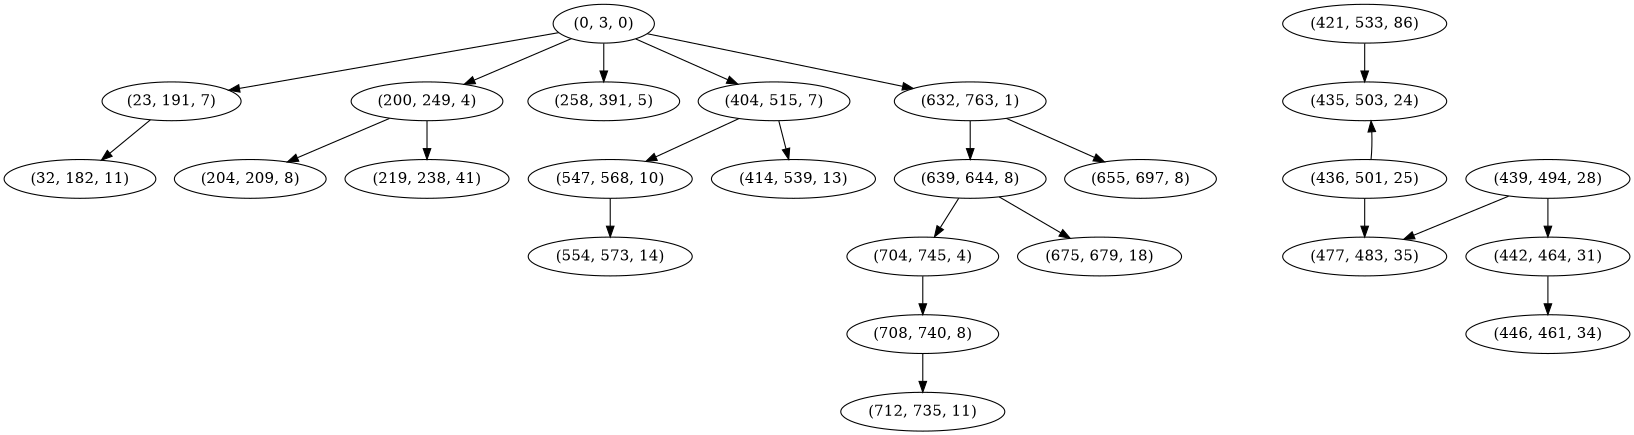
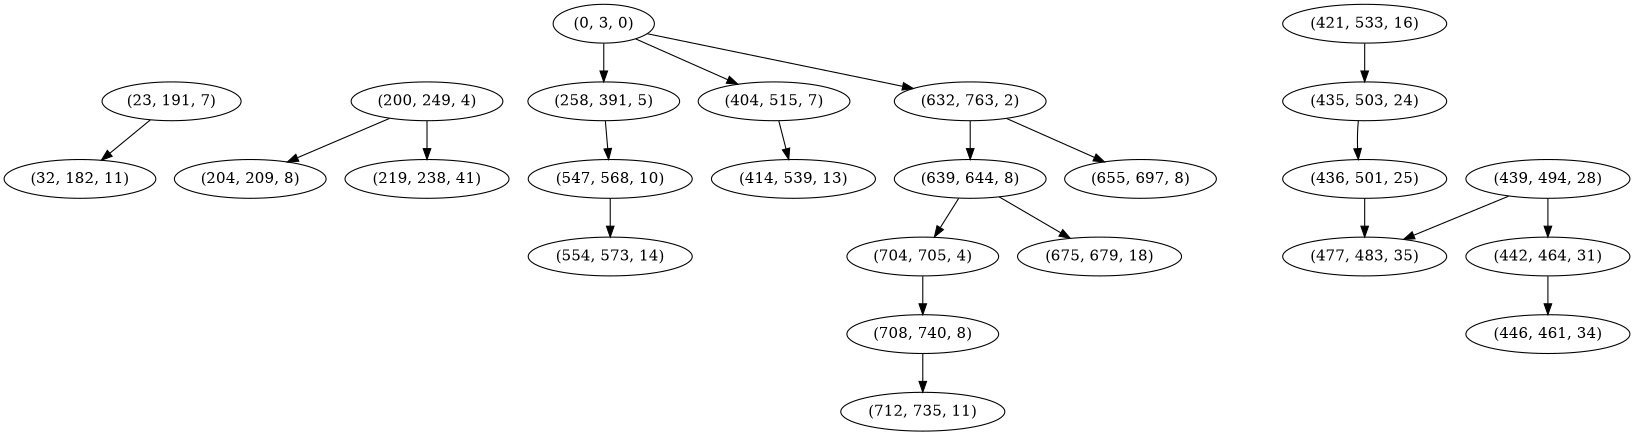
node "(421, 533, 86)": label "(421, 533, 86)" -> "(421, 533, 16)"
edge "(0, 3, 0)" -> "(200, 249, 4)": removed
edge "(0, 3, 0)" -> "(23, 191, 7)": removed
node "(632, 763, 1)": label "(632, 763, 1)" -> "(632, 763, 2)"
edge "(404, 515, 7)" -> "(547, 568, 10)": now "(258, 391, 5)" -> "(547, 568, 10)"
edge "(436, 501, 25)" -> "(435, 503, 24)": reversed
node "(704, 745, 4)": label "(704, 745, 4)" -> "(704, 705, 4)"
